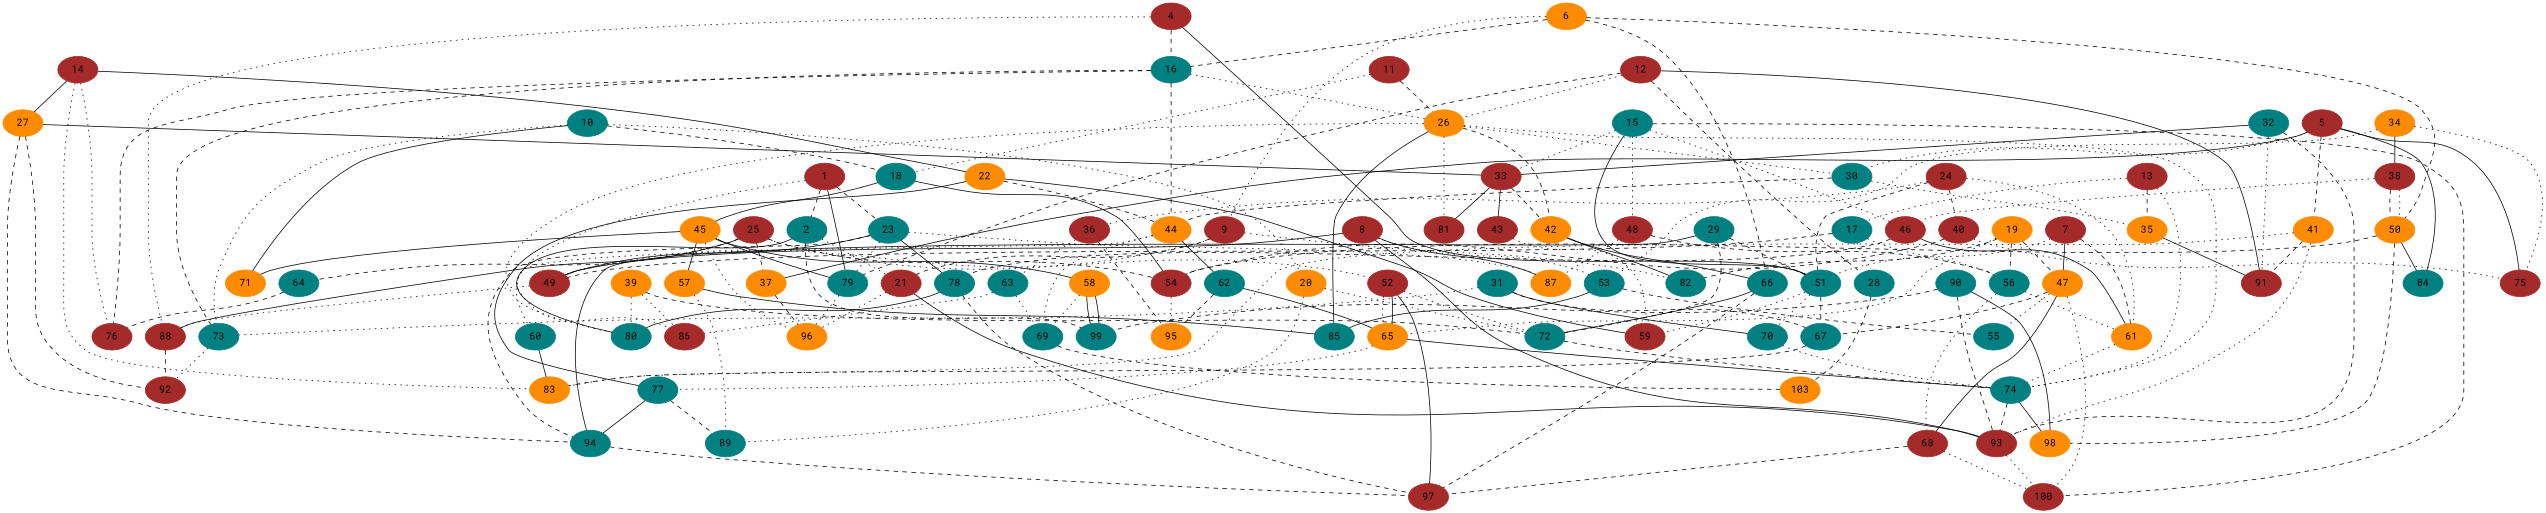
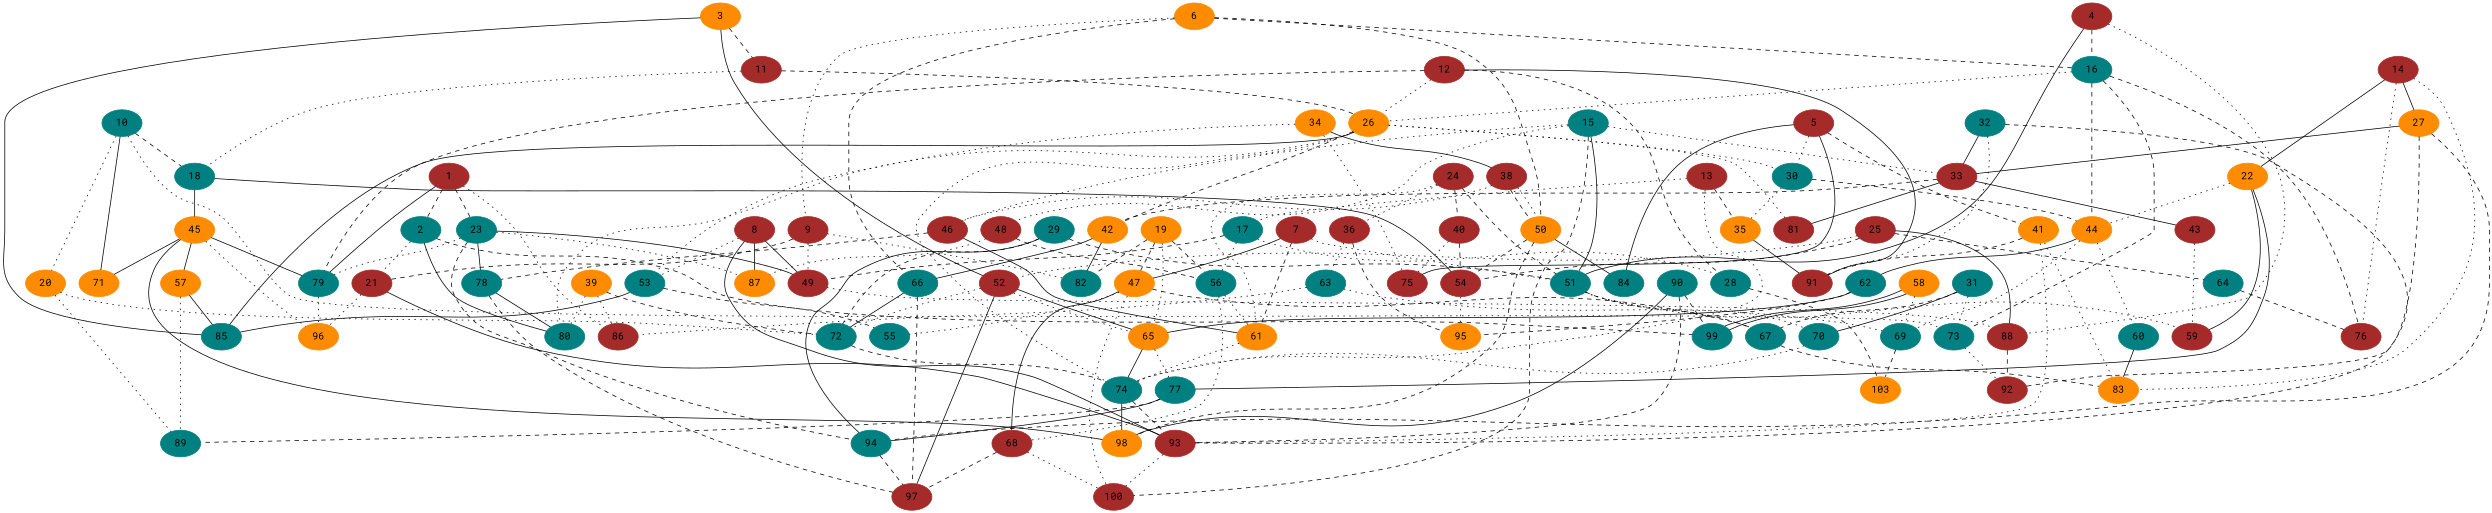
node "3": added
edge "22" -- "44": style dashed -> dotted
edge "45" -- "58": now "45" -- "98"
node "37": removed
